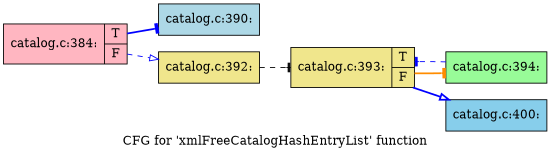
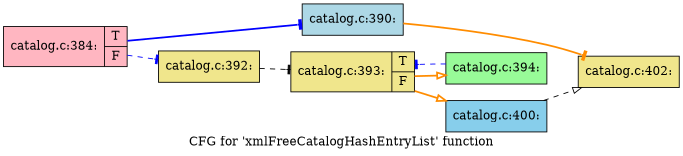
edge "catalog.c:384:" -> "catalog.c:392:": arrowhead onormal -> tee
node "catalog.c:402:": added
edge "catalog.c:393:" -> "catalog.c:394:": arrowhead tee -> onormal
edge "catalog.c:393:" -> "catalog.c:400:": color blue -> darkorange
